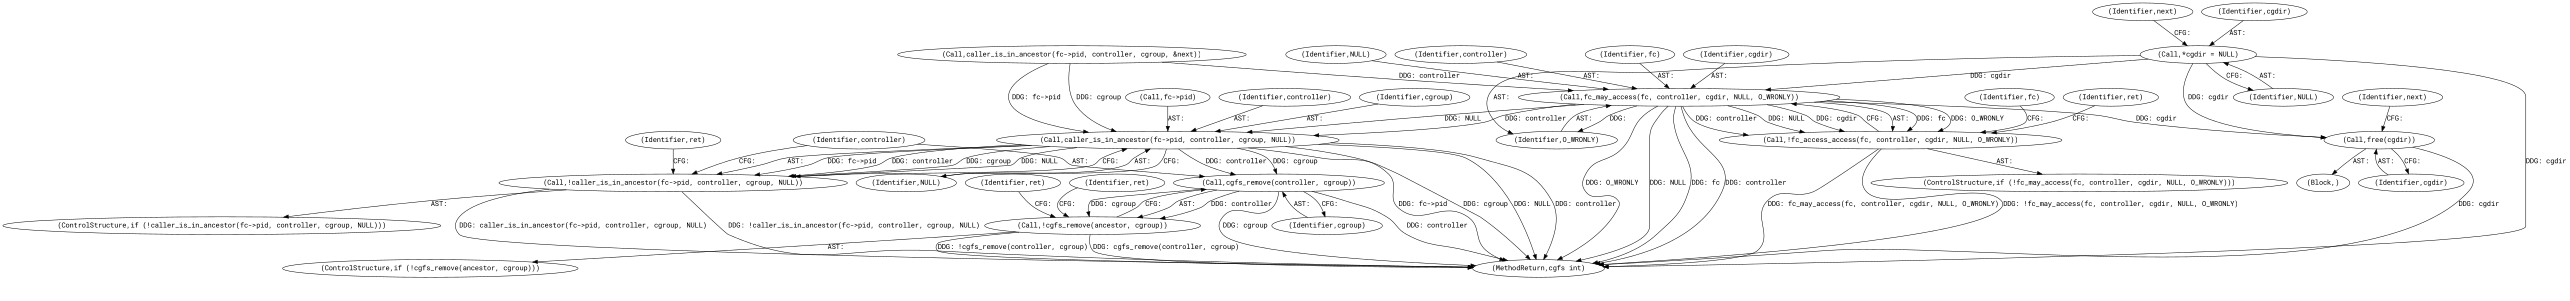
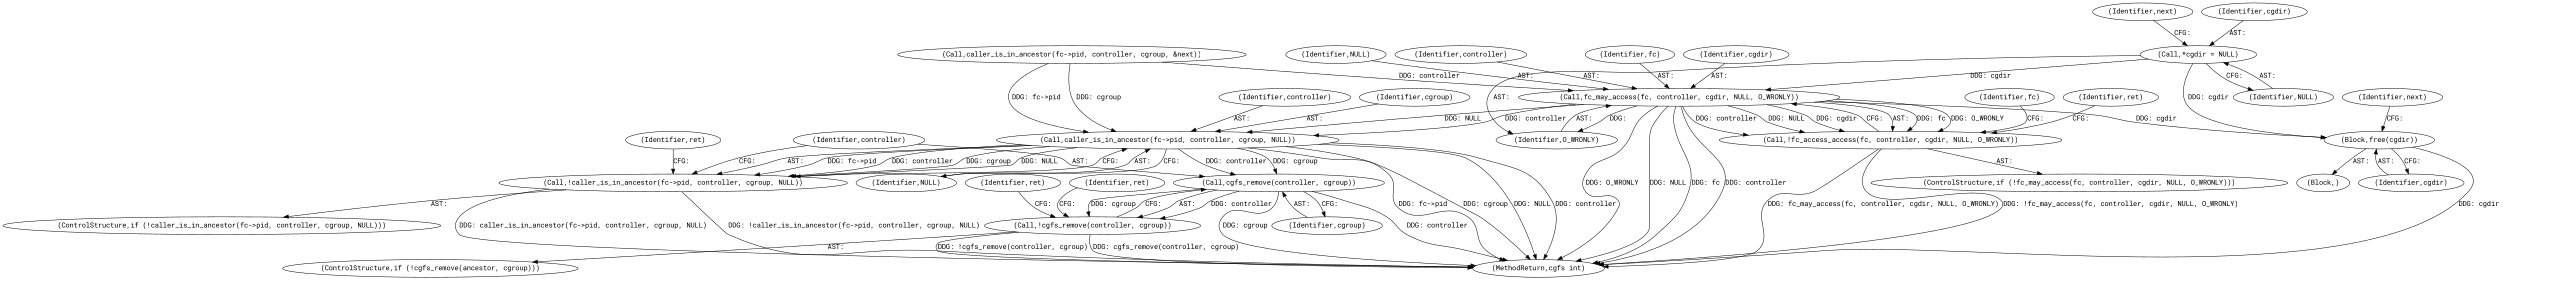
node "(Call,fc->pid)": removed
node "(Call,free(cgdir))": label "(Call,free(cgdir))" -> "(Block,free(cgdir))"
node "(Call,!cgfs_remove(ancestor, cgroup))": label "(Call,!cgfs_remove(ancestor, cgroup))" -> "(Call,!cgfs_remove(controller, cgroup))"
edge "(Call,*cgdir = NULL)" -> "(MethodReturn,cgfs int)": removed, label "DDG: cgdir"
